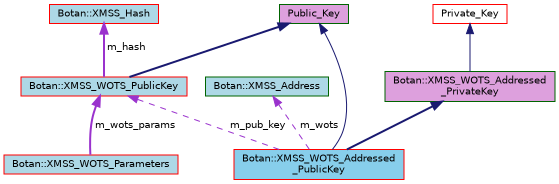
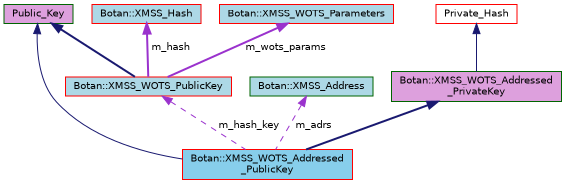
node "Private_Key": label "Private_Key" -> "Private_Hash"
edge "Botan::XMSS_WOTS_Addressed _PublicKey" -> "Botan::XMSS_WOTS_PublicKey": label " m_pub_key" -> " m_hash_key"
edge "Botan::XMSS_WOTS_Addressed _PublicKey" -> "Botan::XMSS_Address": label " m_wots" -> " m_adrs"
edge "Botan::XMSS_WOTS_Parameters" -> "Botan::XMSS_WOTS_PublicKey": reversed
